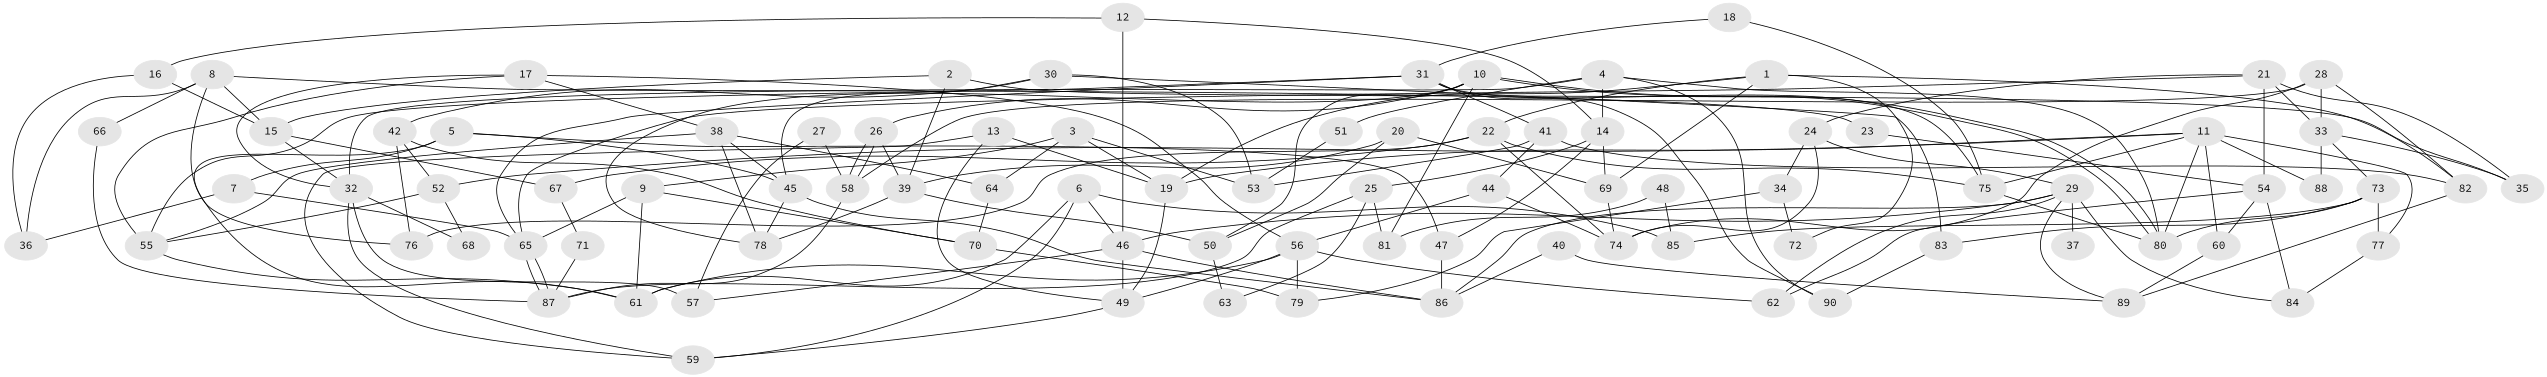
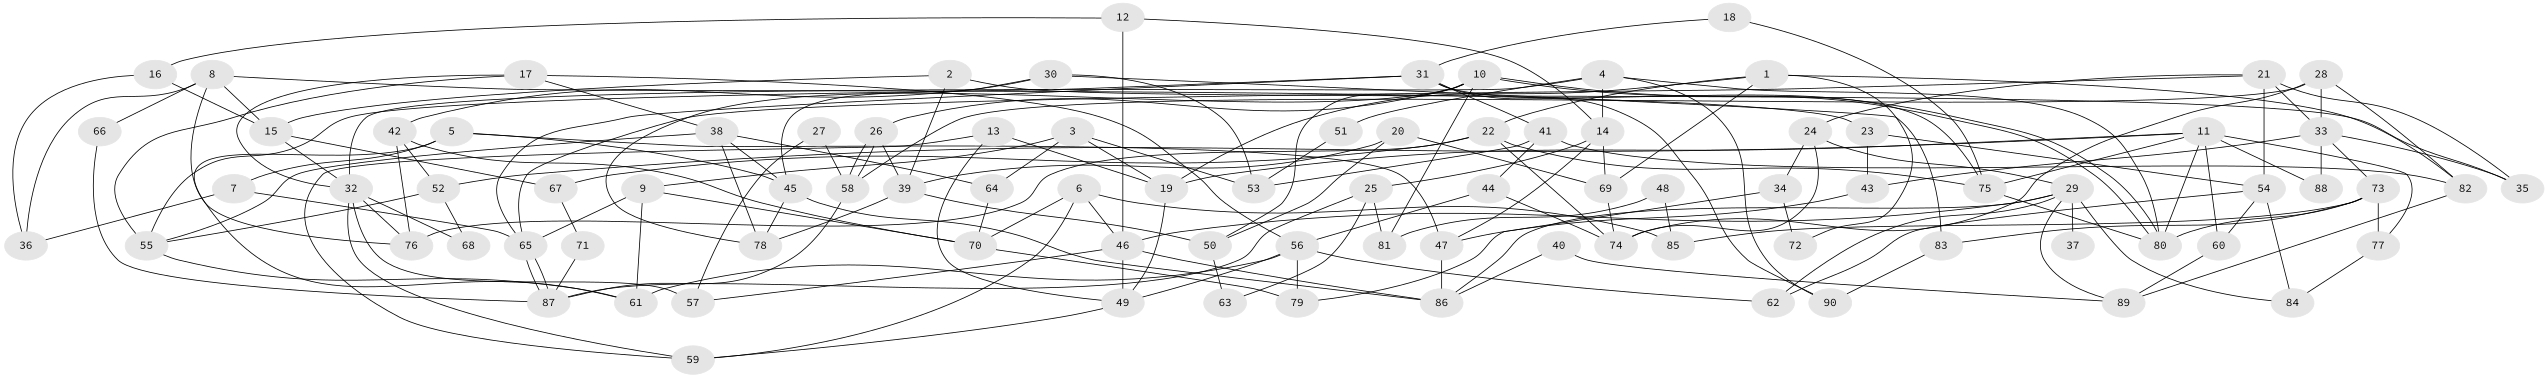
node "43": added
edge "32" -- "76": added
edge "6" -- "61": now "6" -- "70"
